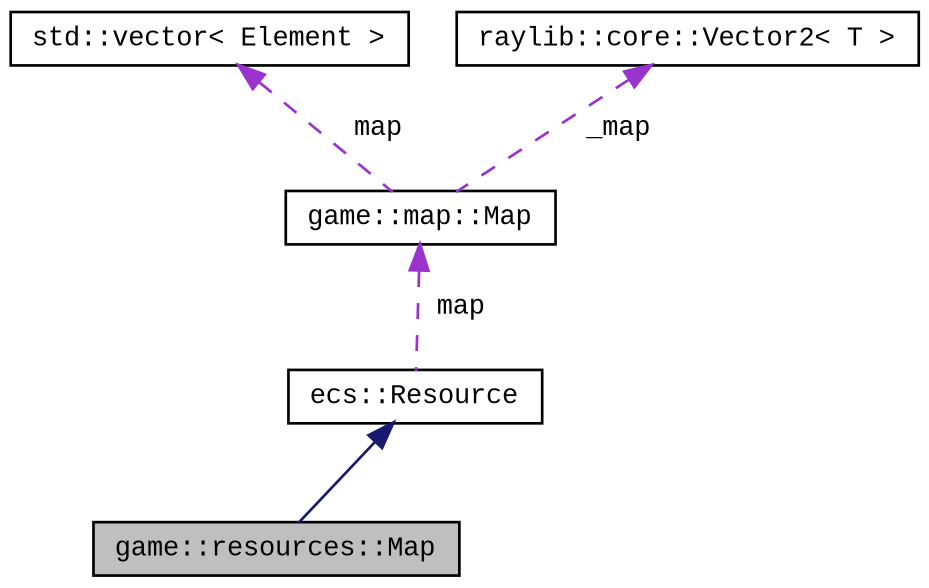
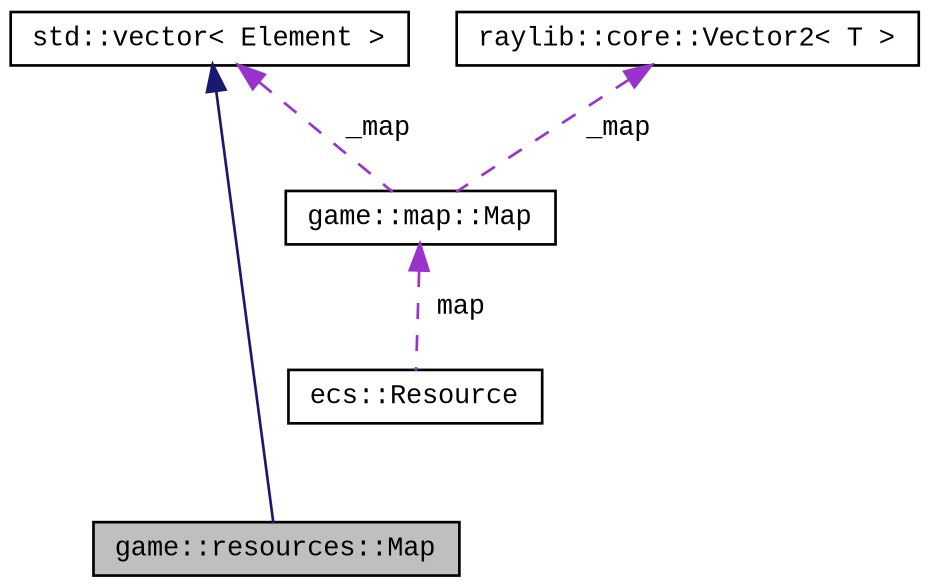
edge "game::map::Map" -> "std::vector< Element >": label " map" -> " _map"
edge "game::resources::Map" -> "ecs::Resource": now "game::resources::Map" -> "std::vector< Element >"
